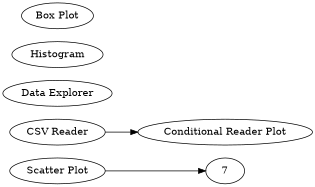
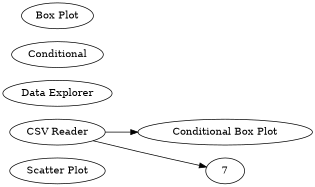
node "Histogram": label "Histogram" -> "Conditional"
node "Conditional Reader Plot": label "Conditional Reader Plot" -> "Conditional Box Plot"
edge "Scatter Plot" -> "7": now "CSV Reader" -> "7"
